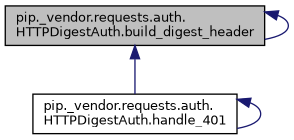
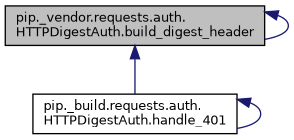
node "pip._vendor.requests.auth. HTTPDigestAuth.handle_401": label "pip._vendor.requests.auth. HTTPDigestAuth.handle_401" -> "pip._build.requests.auth. HTTPDigestAuth.handle_401"
